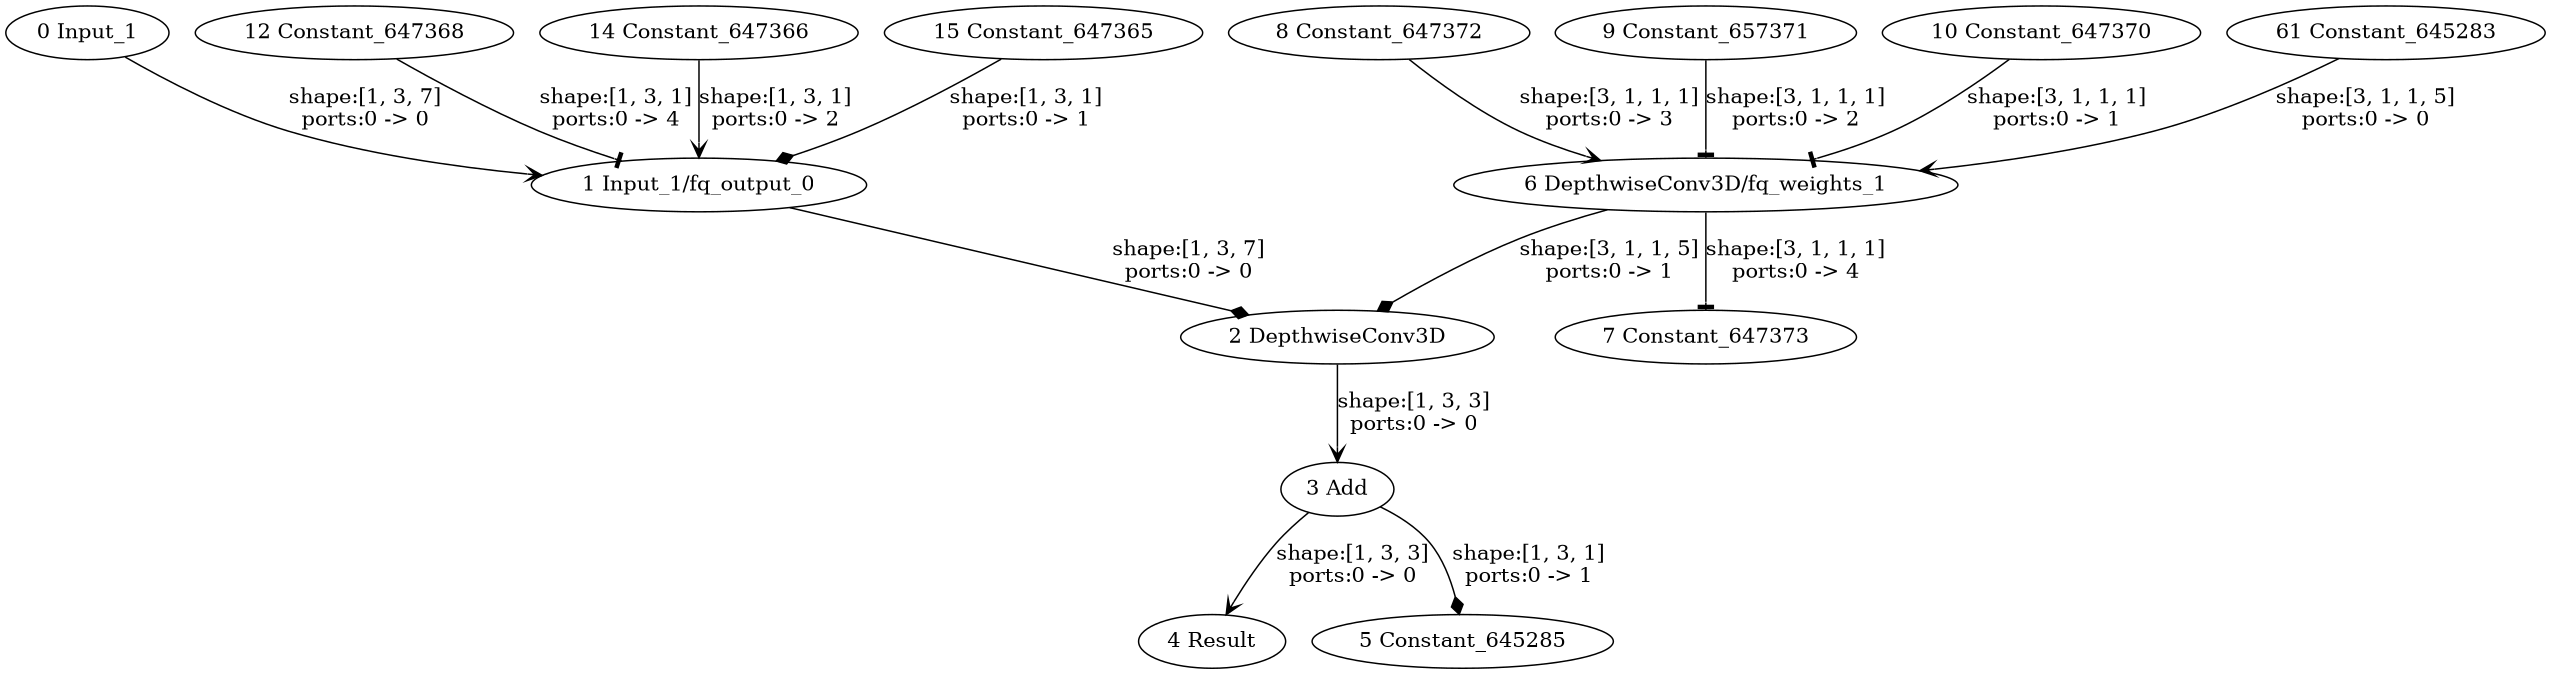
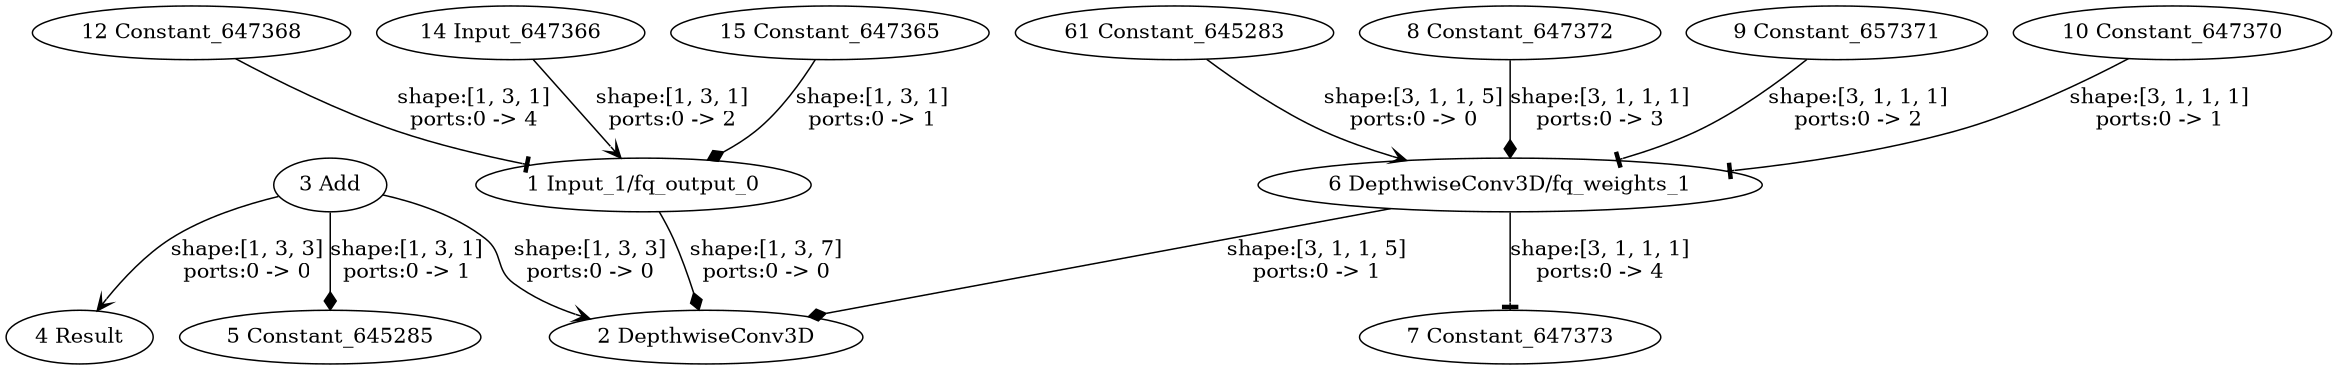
node "0 Input_1": removed
node "14 Constant_647366": label "14 Constant_647366" -> "14 Input_647366"
edge "8 Constant_647372" -> "6 DepthwiseConv3D/fq_weights_1": arrowhead vee -> diamond
edge "2 DepthwiseConv3D" -> "3 Add": reversed
